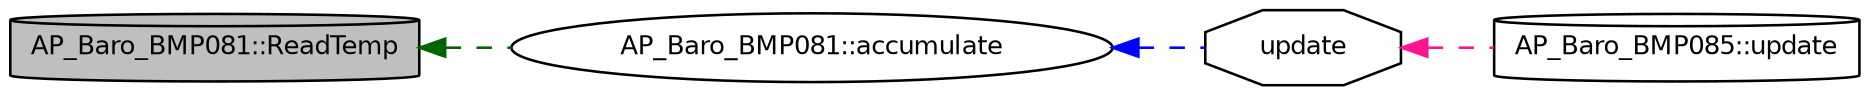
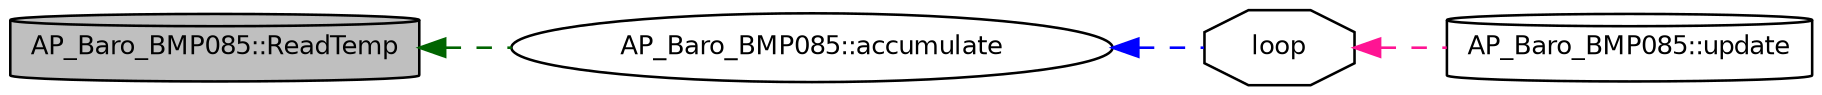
node "AP_Baro_BMP081::ReadTemp": label "AP_Baro_BMP081::ReadTemp" -> "AP_Baro_BMP085::ReadTemp"
node "AP_Baro_BMP081::accumulate": label "AP_Baro_BMP081::accumulate" -> "AP_Baro_BMP085::accumulate"
node "update": label "update" -> "loop"
